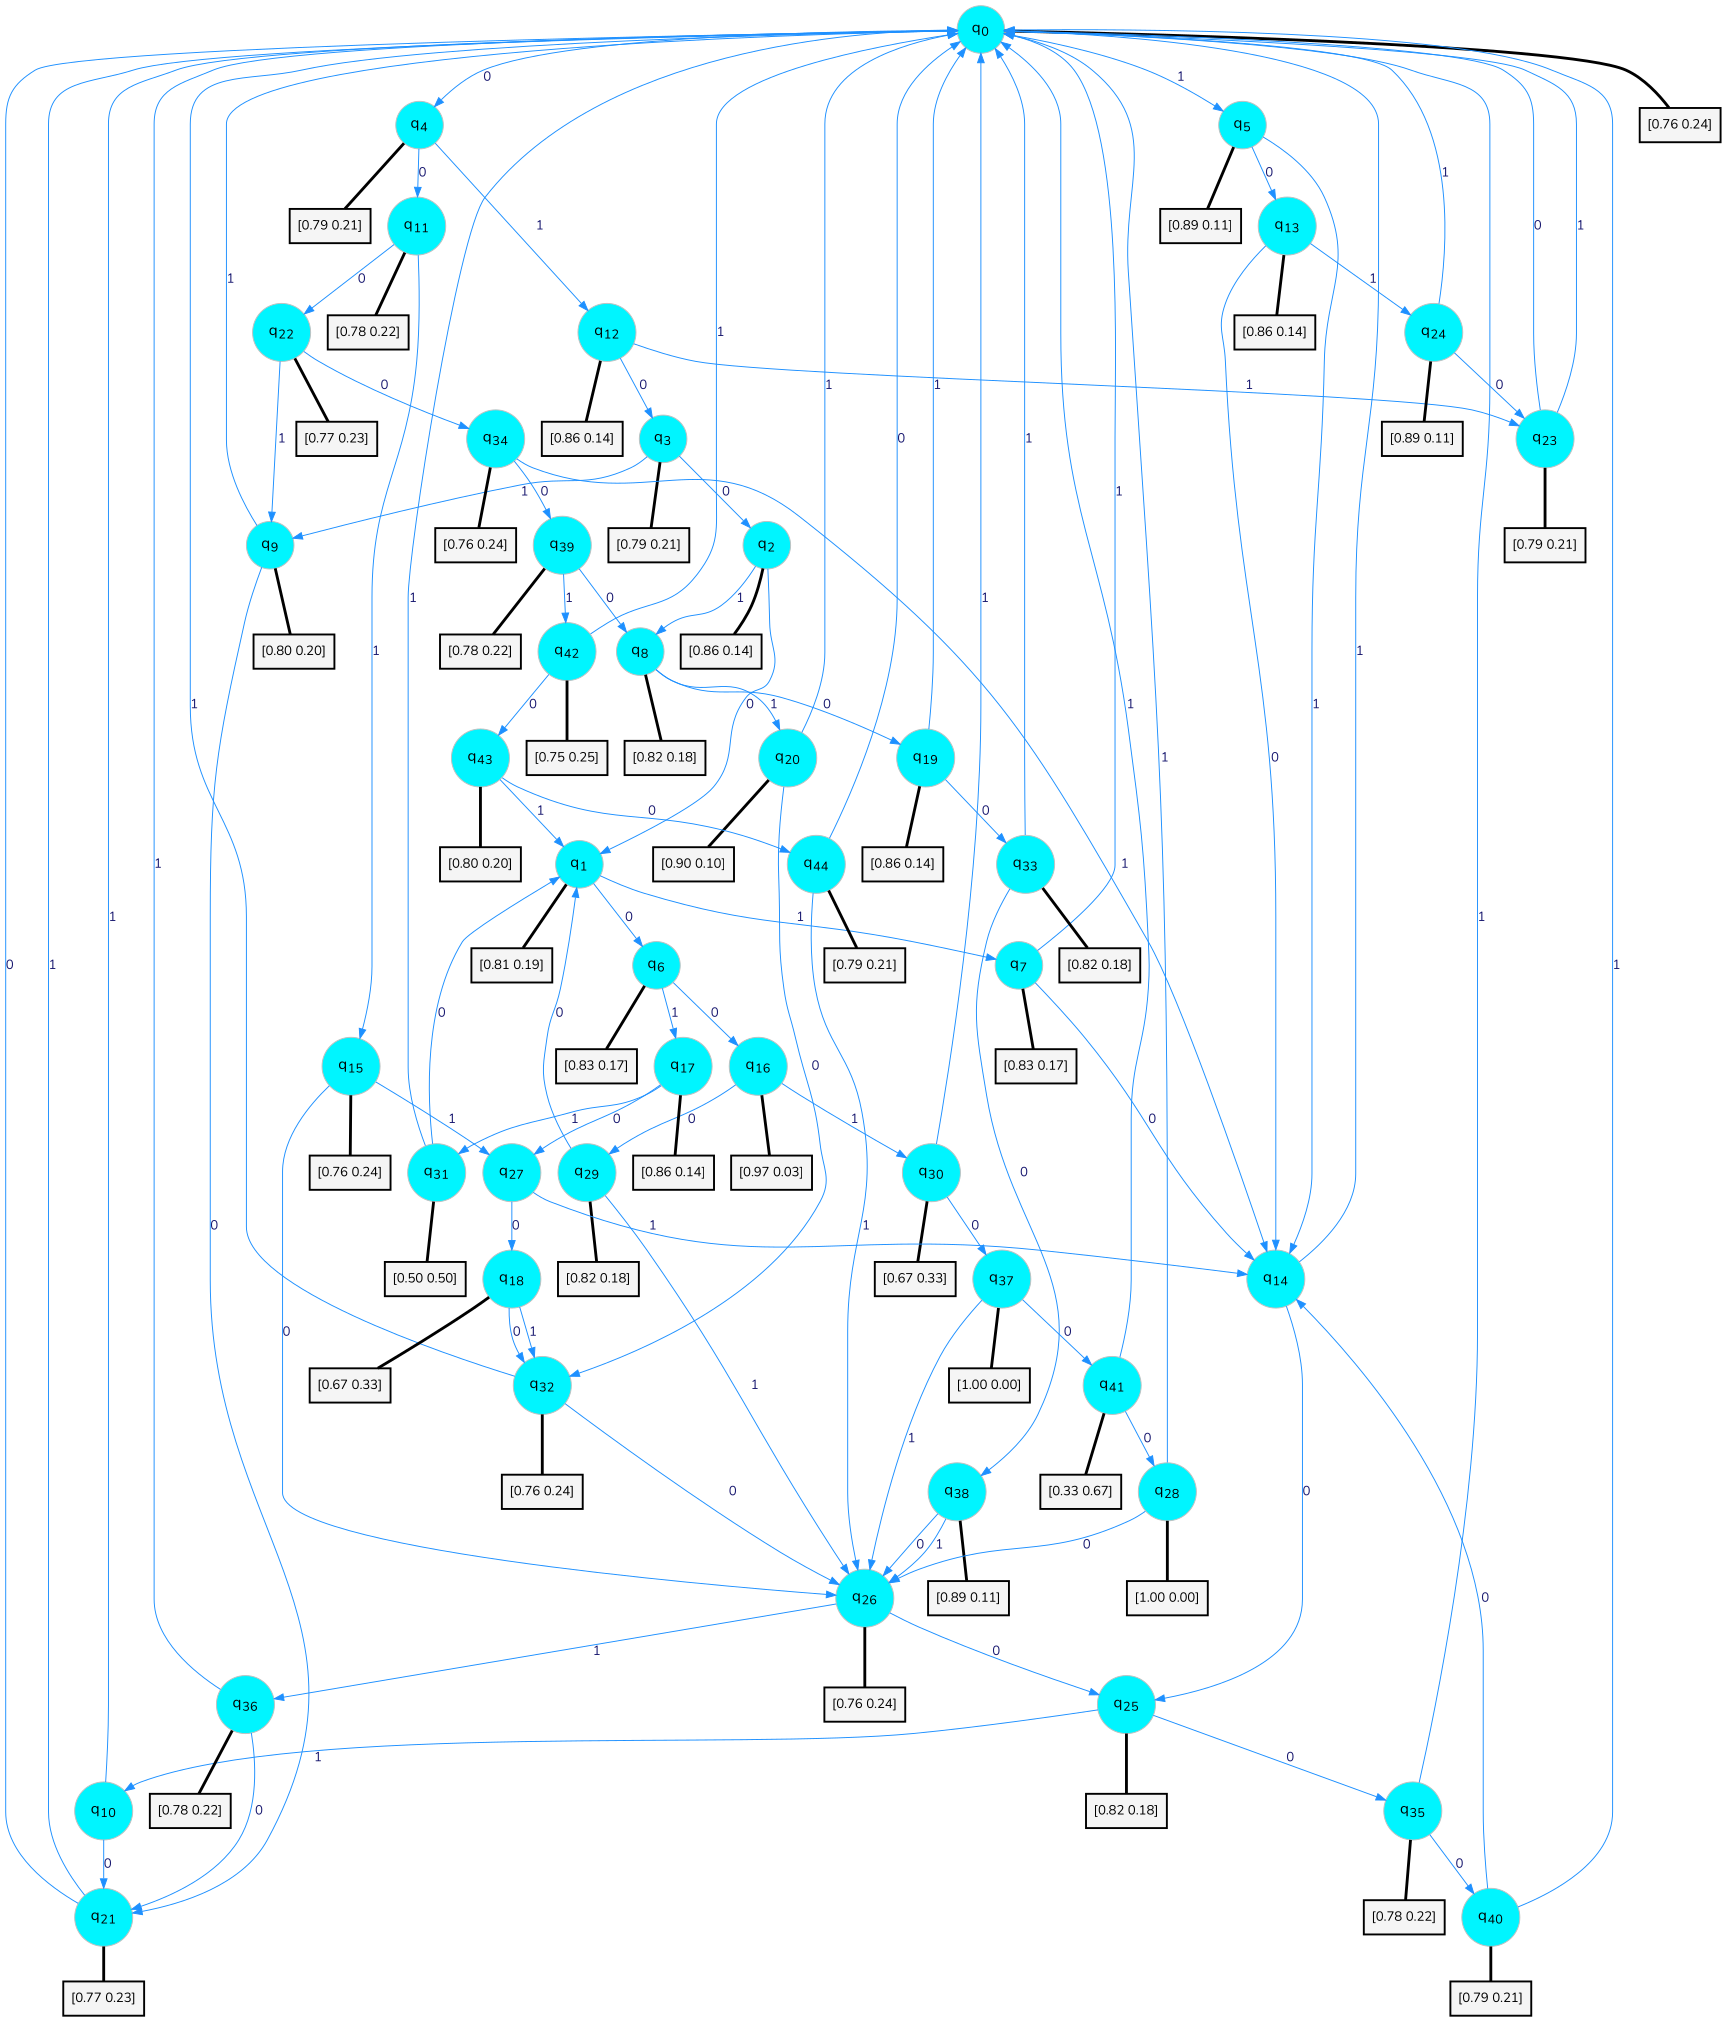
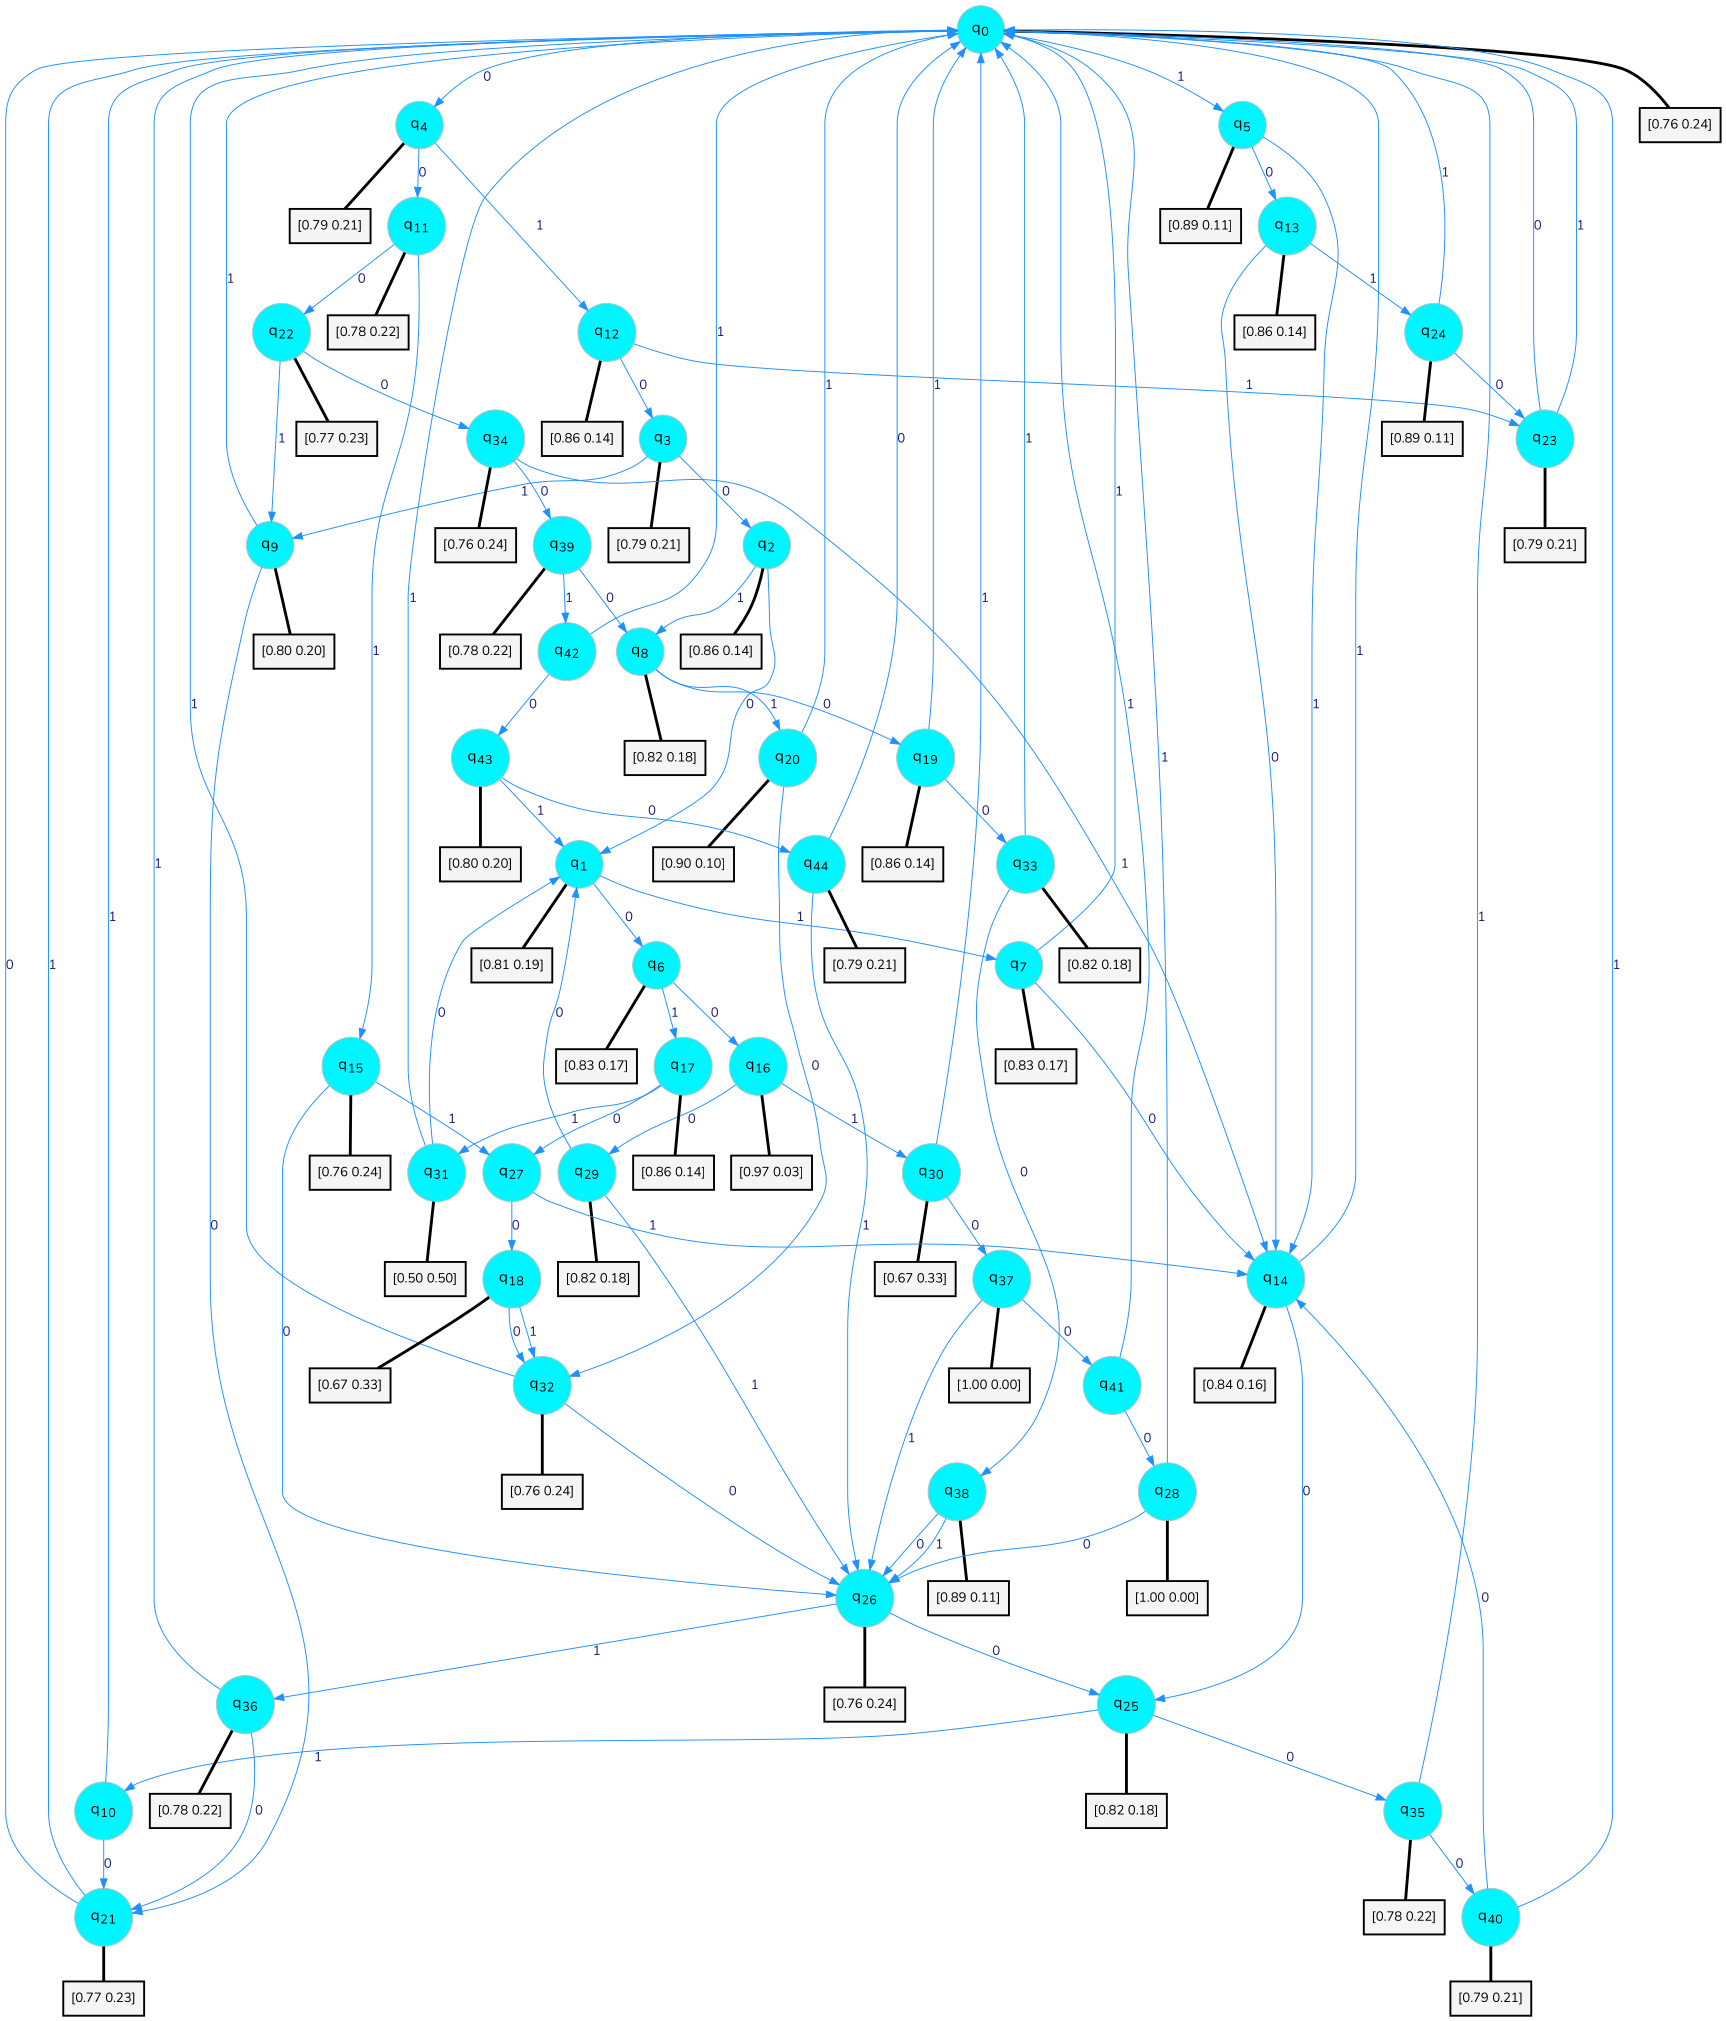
node "[0.75 0.25]": removed
node "[0.84 0.16]": added
node "[0.33 0.67]": removed
